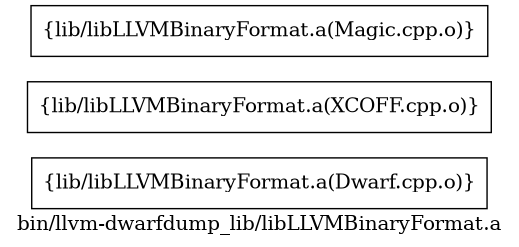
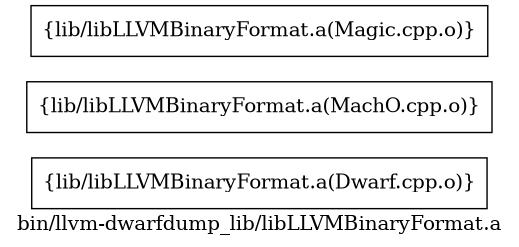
node "{lib/libLLVMBinaryFormat.a(MachO.cpp.o)}": added
node "{lib/libLLVMBinaryFormat.a(XCOFF.cpp.o)}": removed
